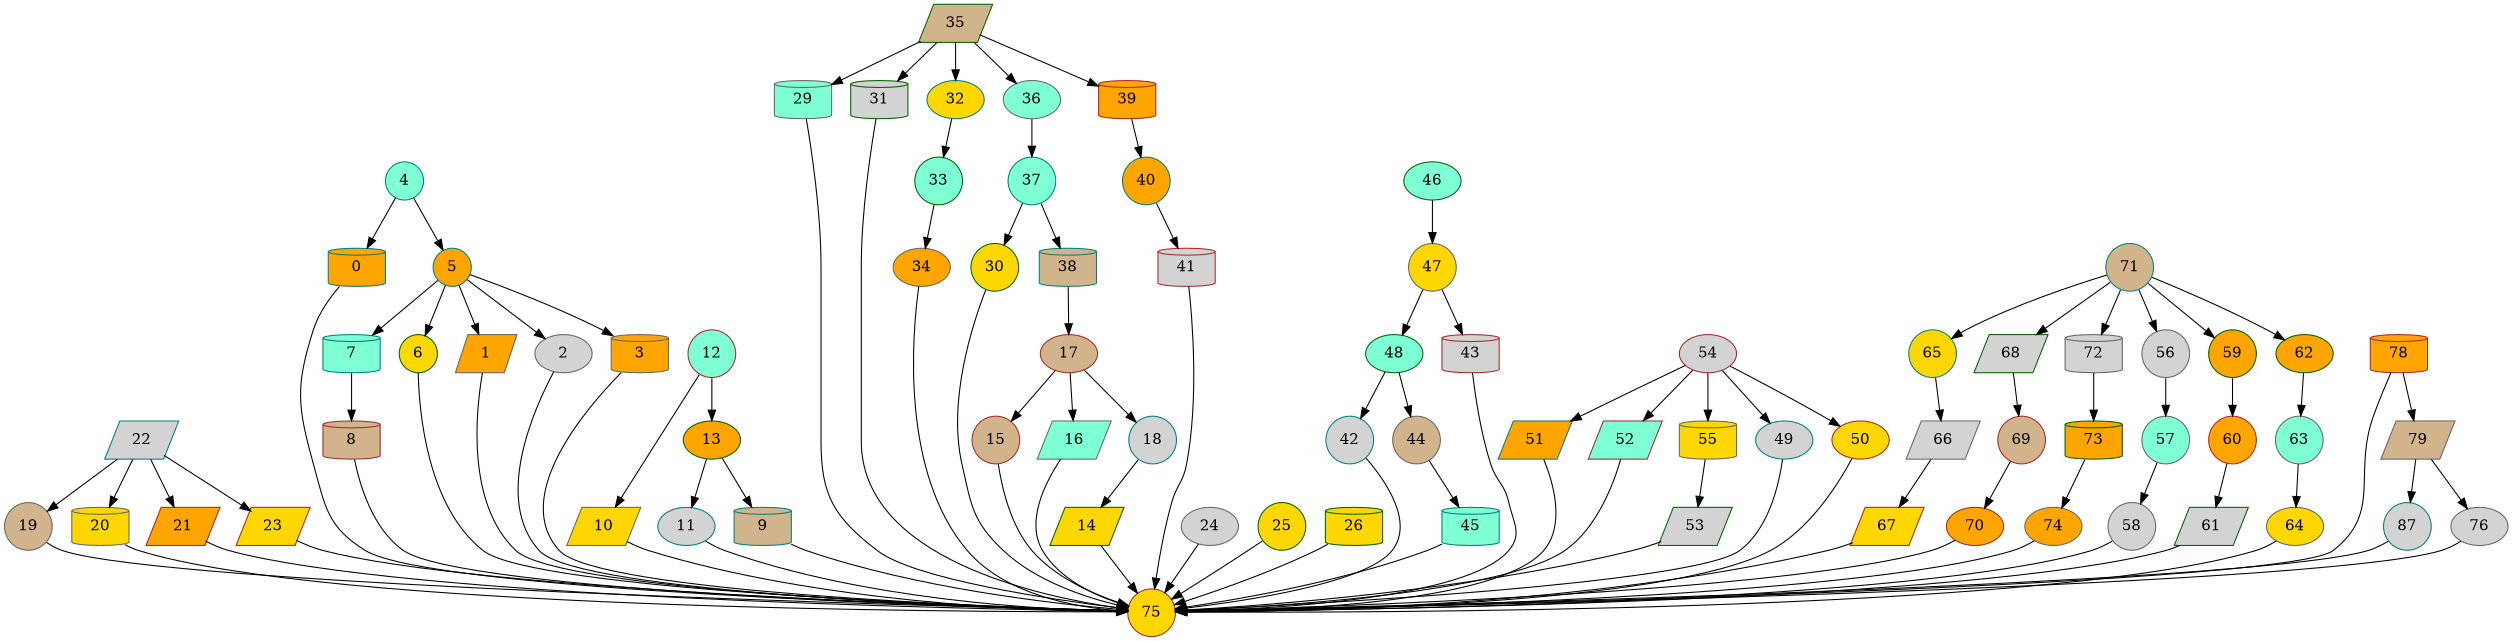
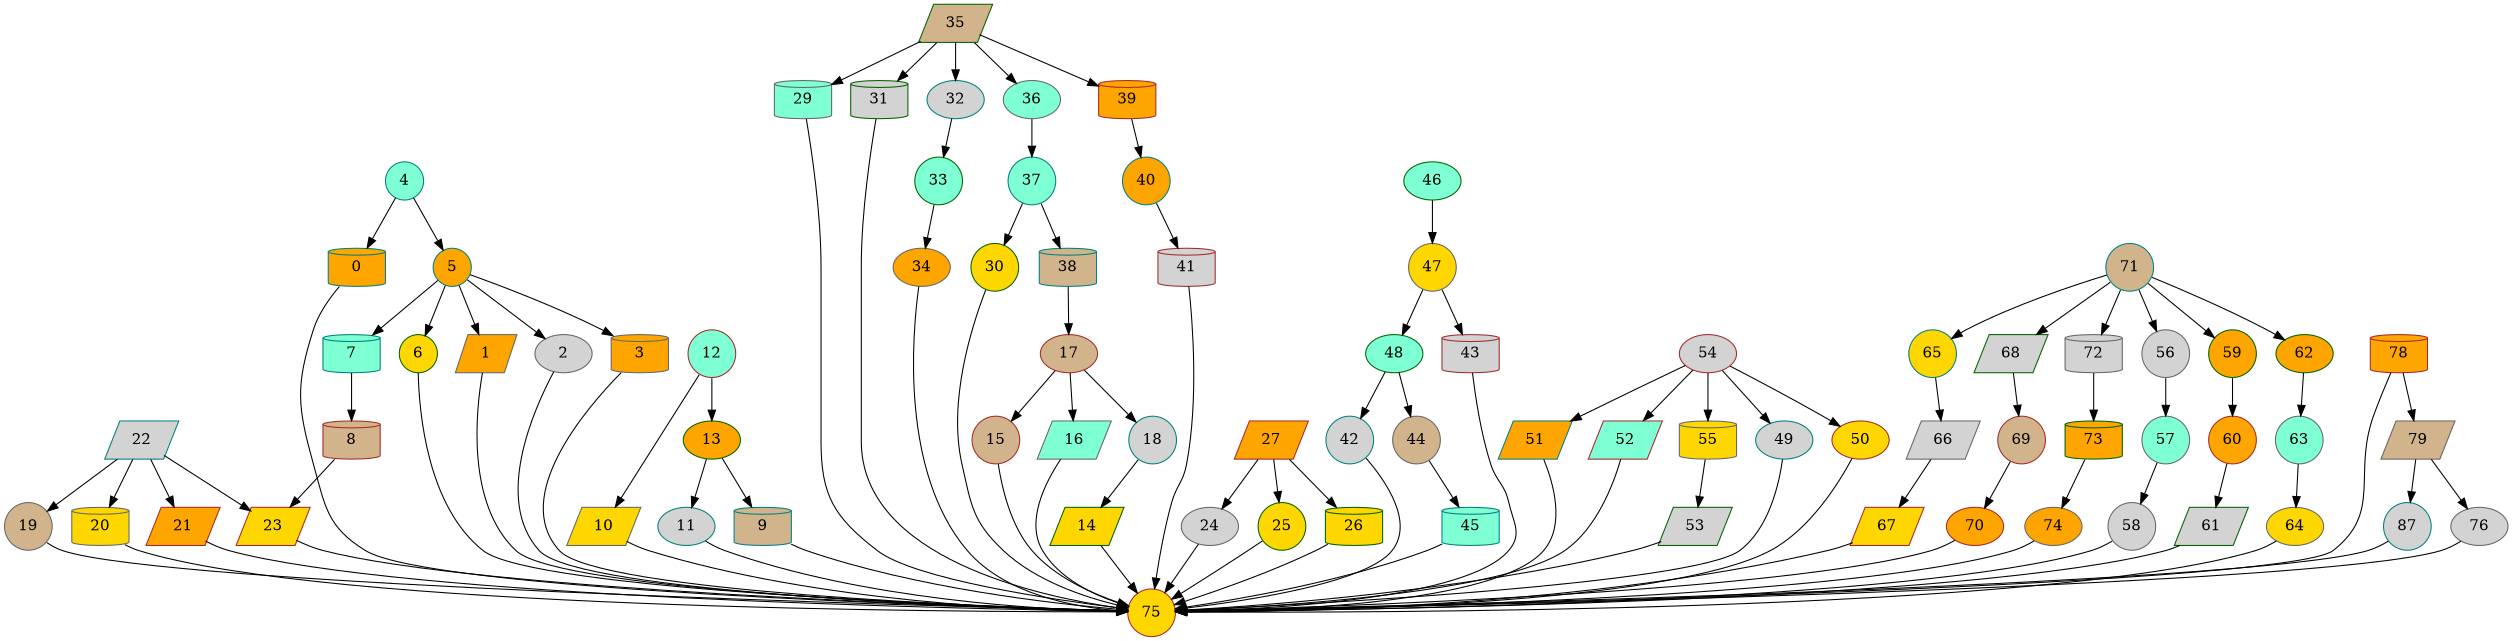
node "32": fillcolor gold -> lightgrey
node "27": added
edge "8" -> "75": now "8" -> "23"
